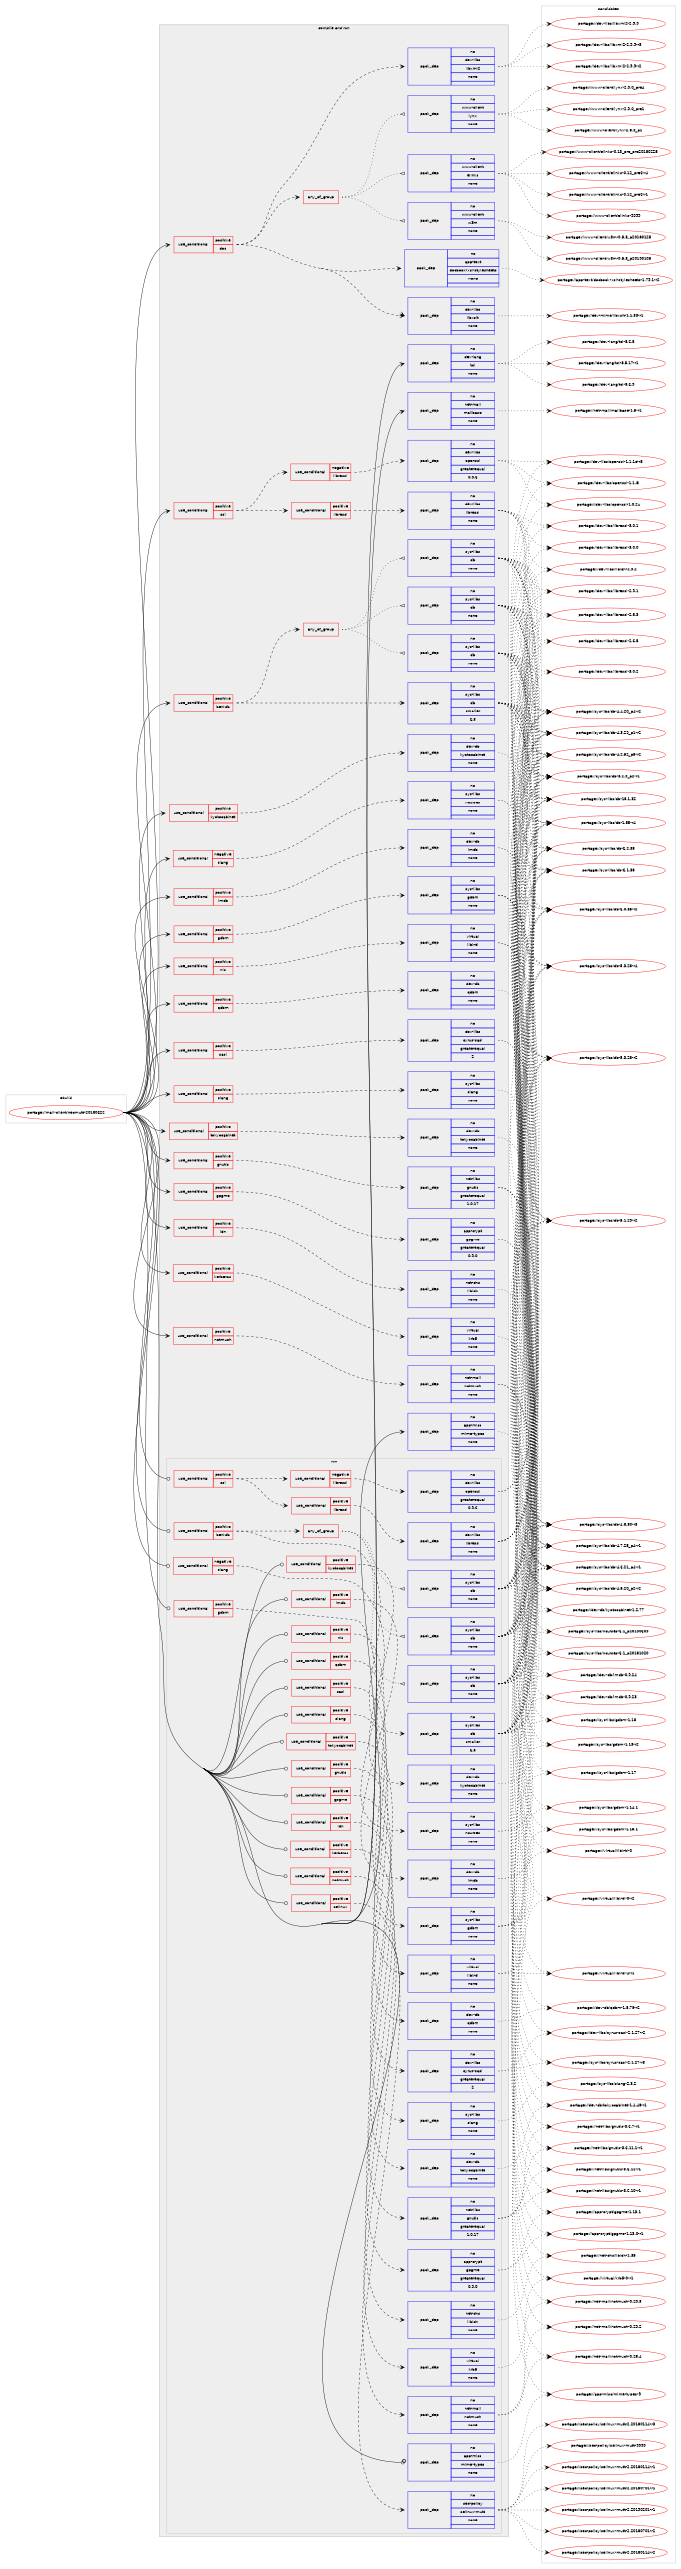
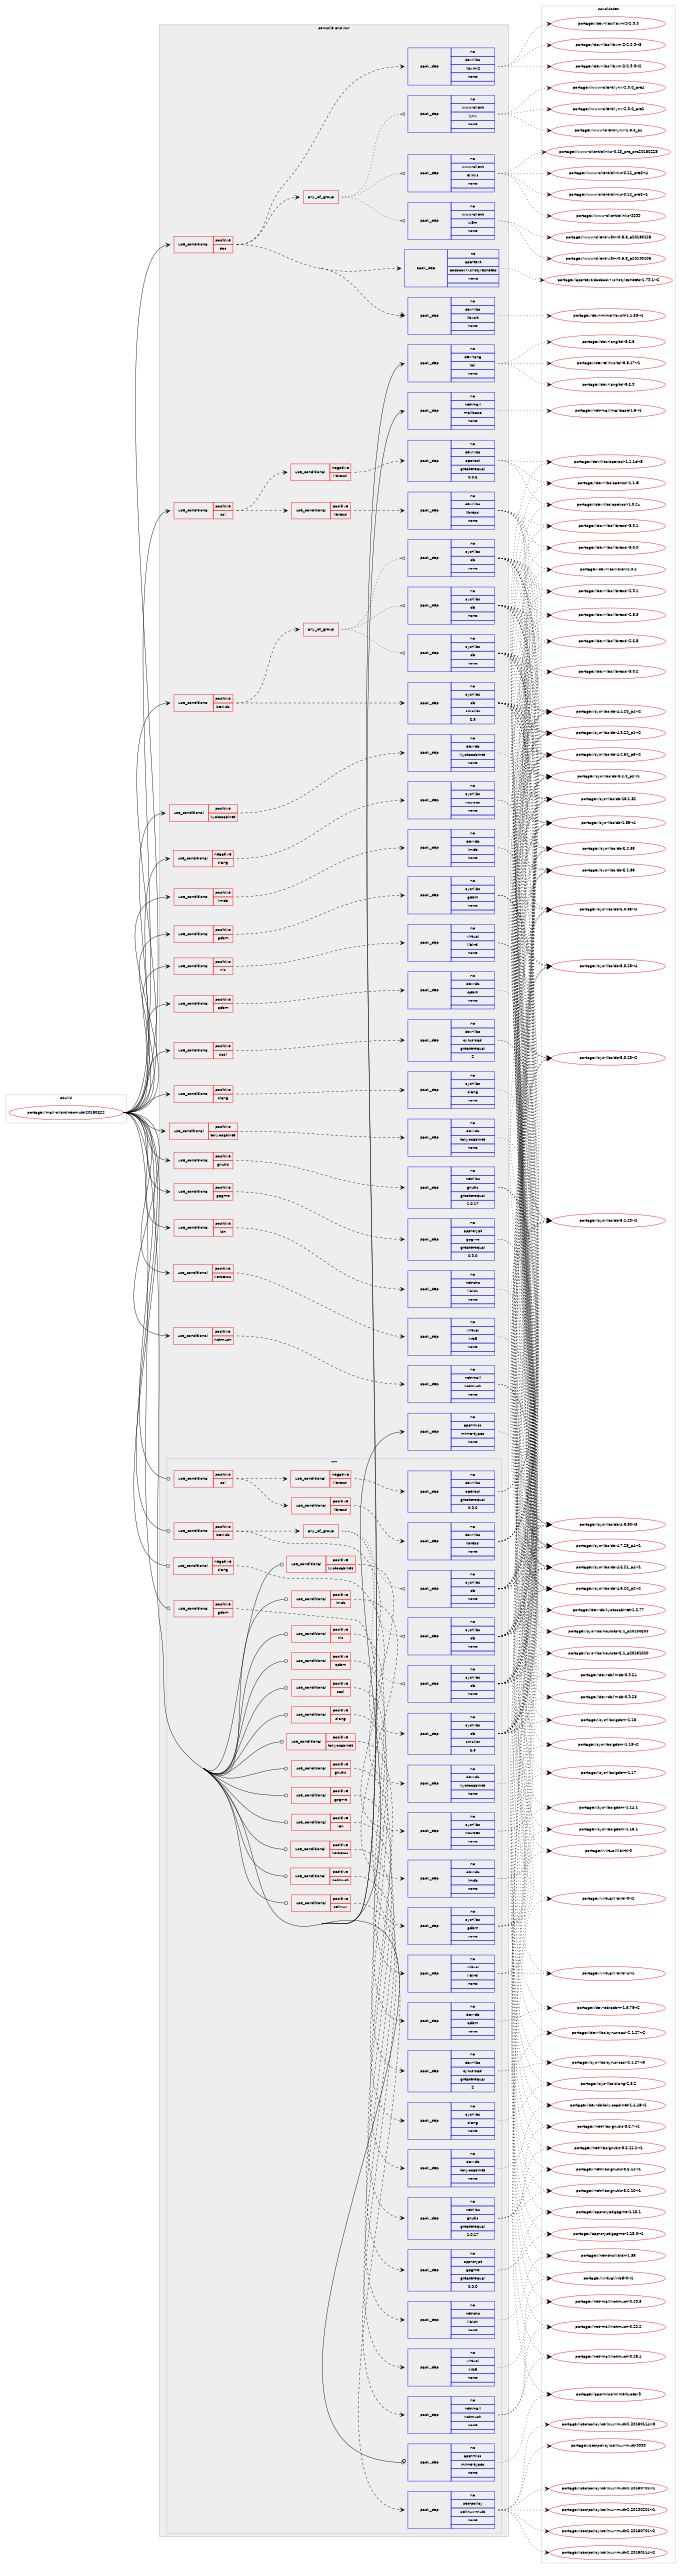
node "portage://dev-lang/tcl-8.5.17-r1": label "portage://dev-lang/tcl-8.5.17-r1" -> "portage://dev-elinks/tcl-8.5.17-r1"
node "portage://sec-policy/selinux-mutt-2.20180114-r1": removed
